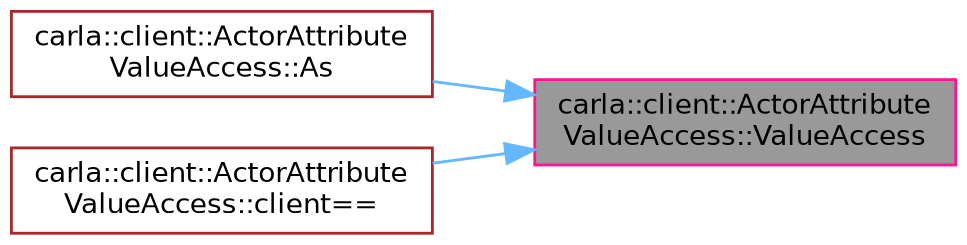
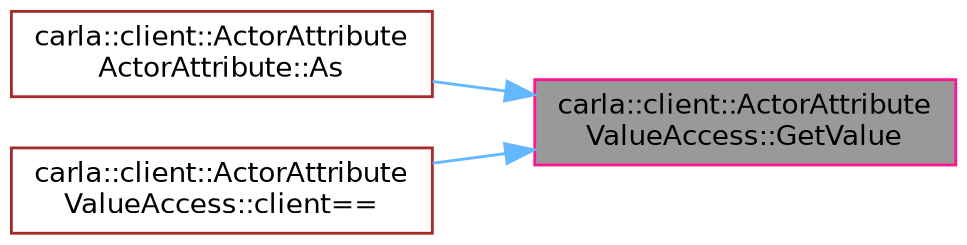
node "carla::client::ActorAttribute ValueAccess::As": label "carla::client::ActorAttribute ValueAccess::As" -> "carla::client::ActorAttribute ActorAttribute::As"
node "carla::client::ActorAttribute ValueAccess::ValueAccess": label "carla::client::ActorAttribute ValueAccess::ValueAccess" -> "carla::client::ActorAttribute ValueAccess::GetValue"
